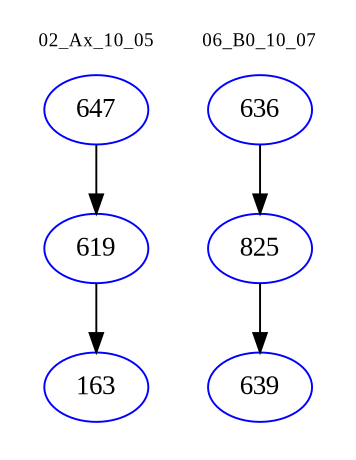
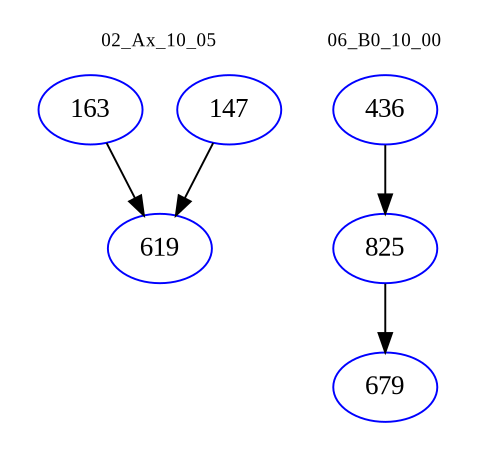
cluster "06_B0_10_07": label "06_B0_10_07" -> "06_B0_10_00"
node "647": label "647" -> "147"
node "636": label "636" -> "436"
edge "619" -> "163": reversed
node "639": label "639" -> "679"
